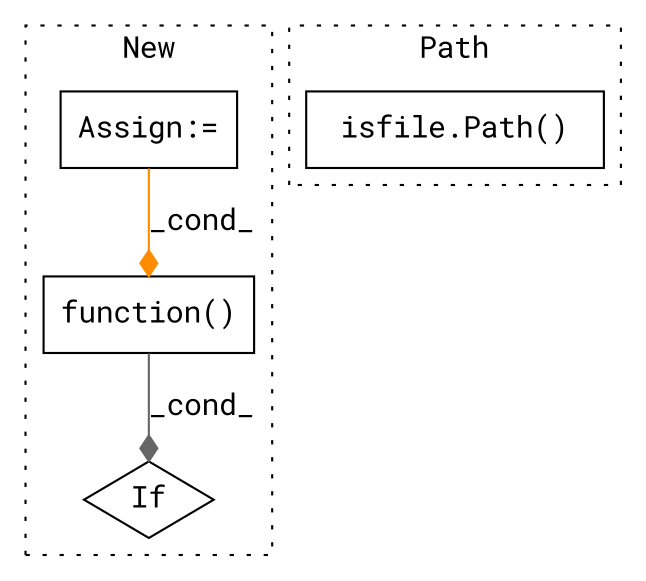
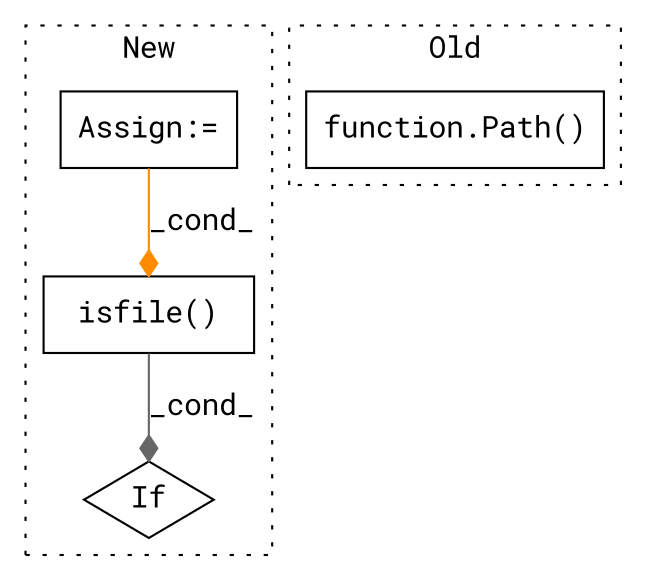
cluster "Path": label "Path" -> "Old"
node "isfile.Path()": label "isfile.Path()" -> "function.Path()"
node "function()": label "function()" -> "isfile()"
